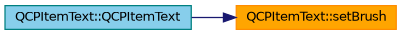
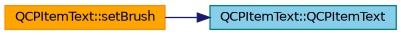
edge "QCPItemText::QCPItemText" -> "QCPItemText::setBrush": reversed
